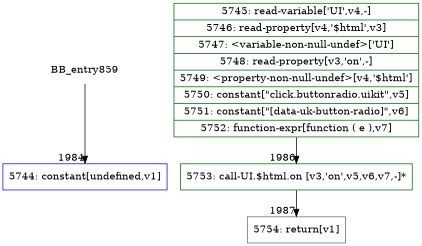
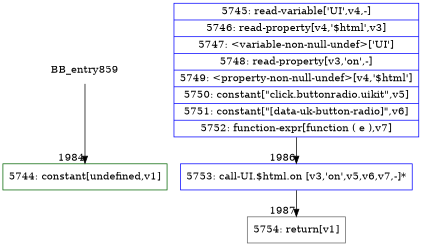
node "5745: read-variable['UI',v4,-]": color darkgreen -> blue
node "5744: constant[undefined,v1]": color blue -> darkgreen
node "5753: call-UI.$html.on [v3,'on',v5,v6,v7,-]*": color darkgreen -> blue
